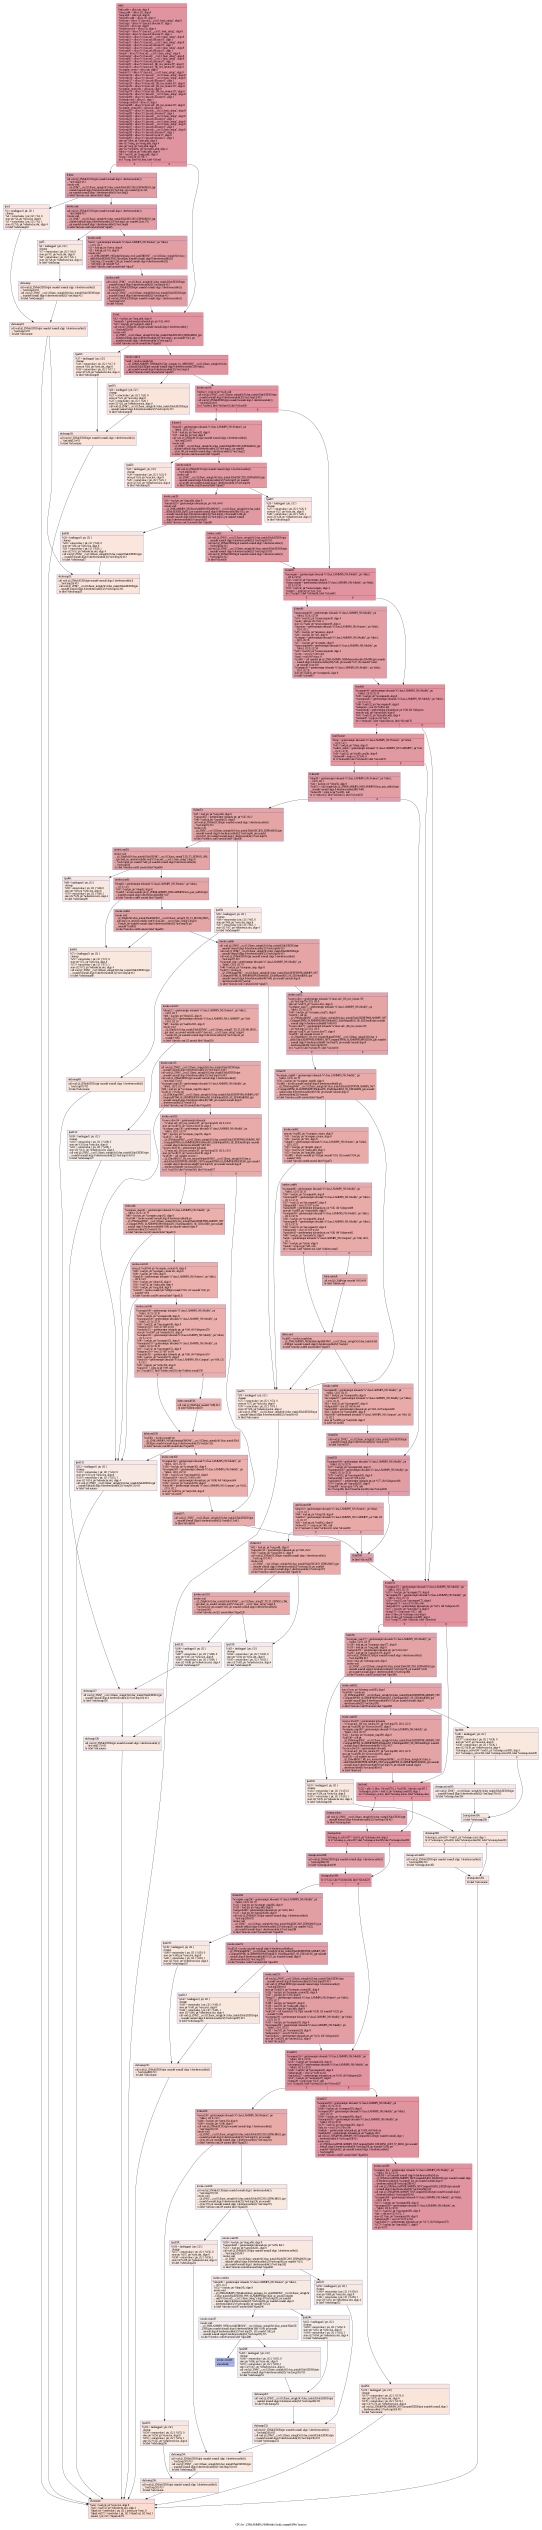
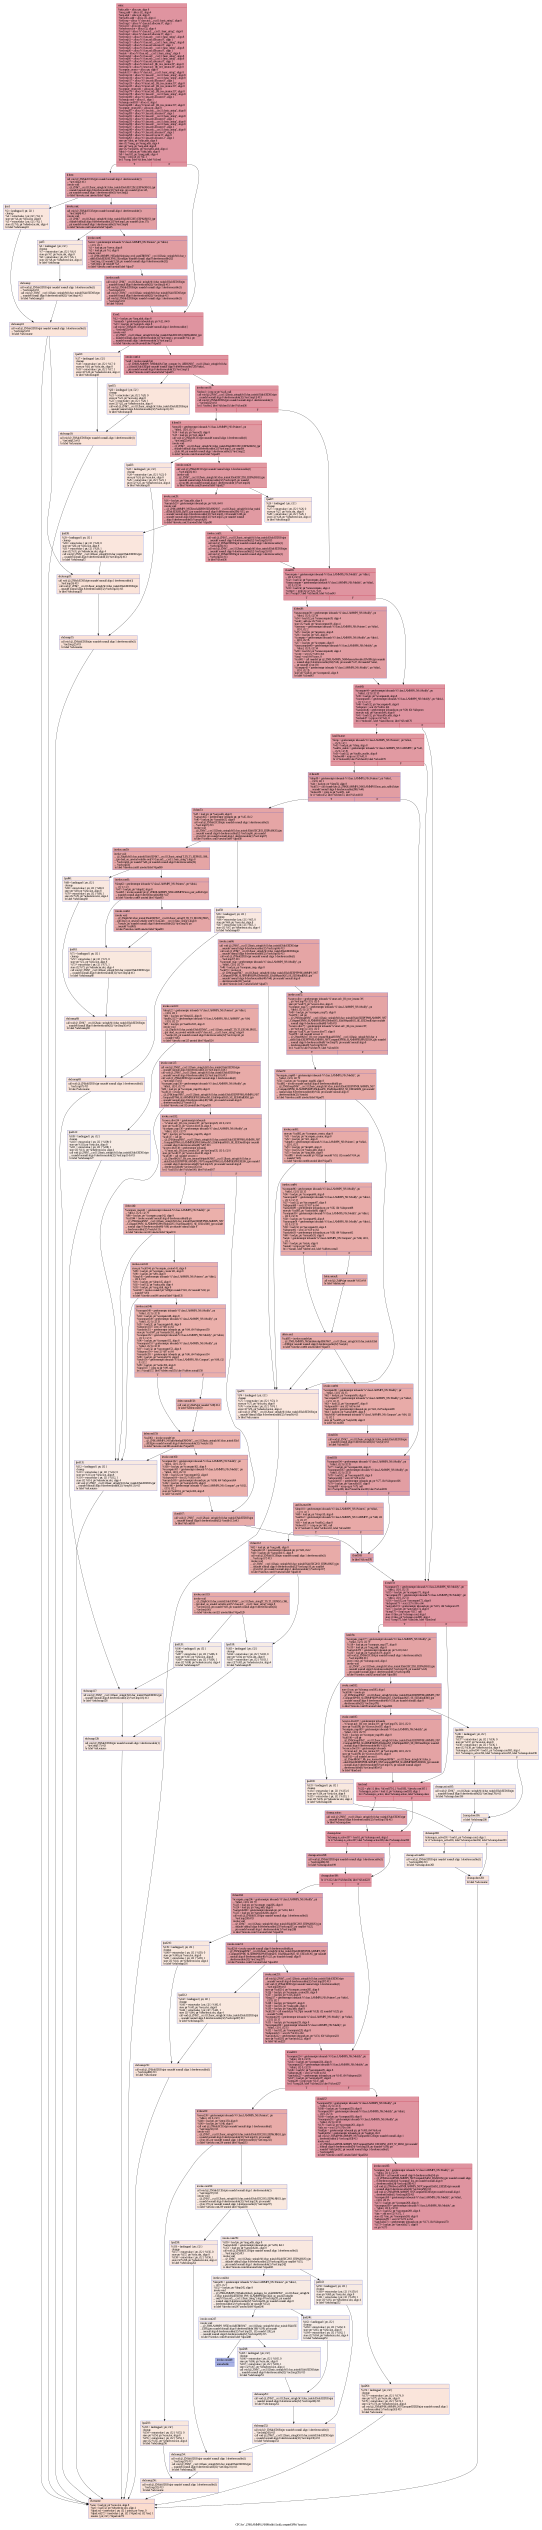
node "ehcleanup35:": added
edge "invoke.cont64:" -> "invoke.cont66:": removed
node "ehcleanup68:": added
